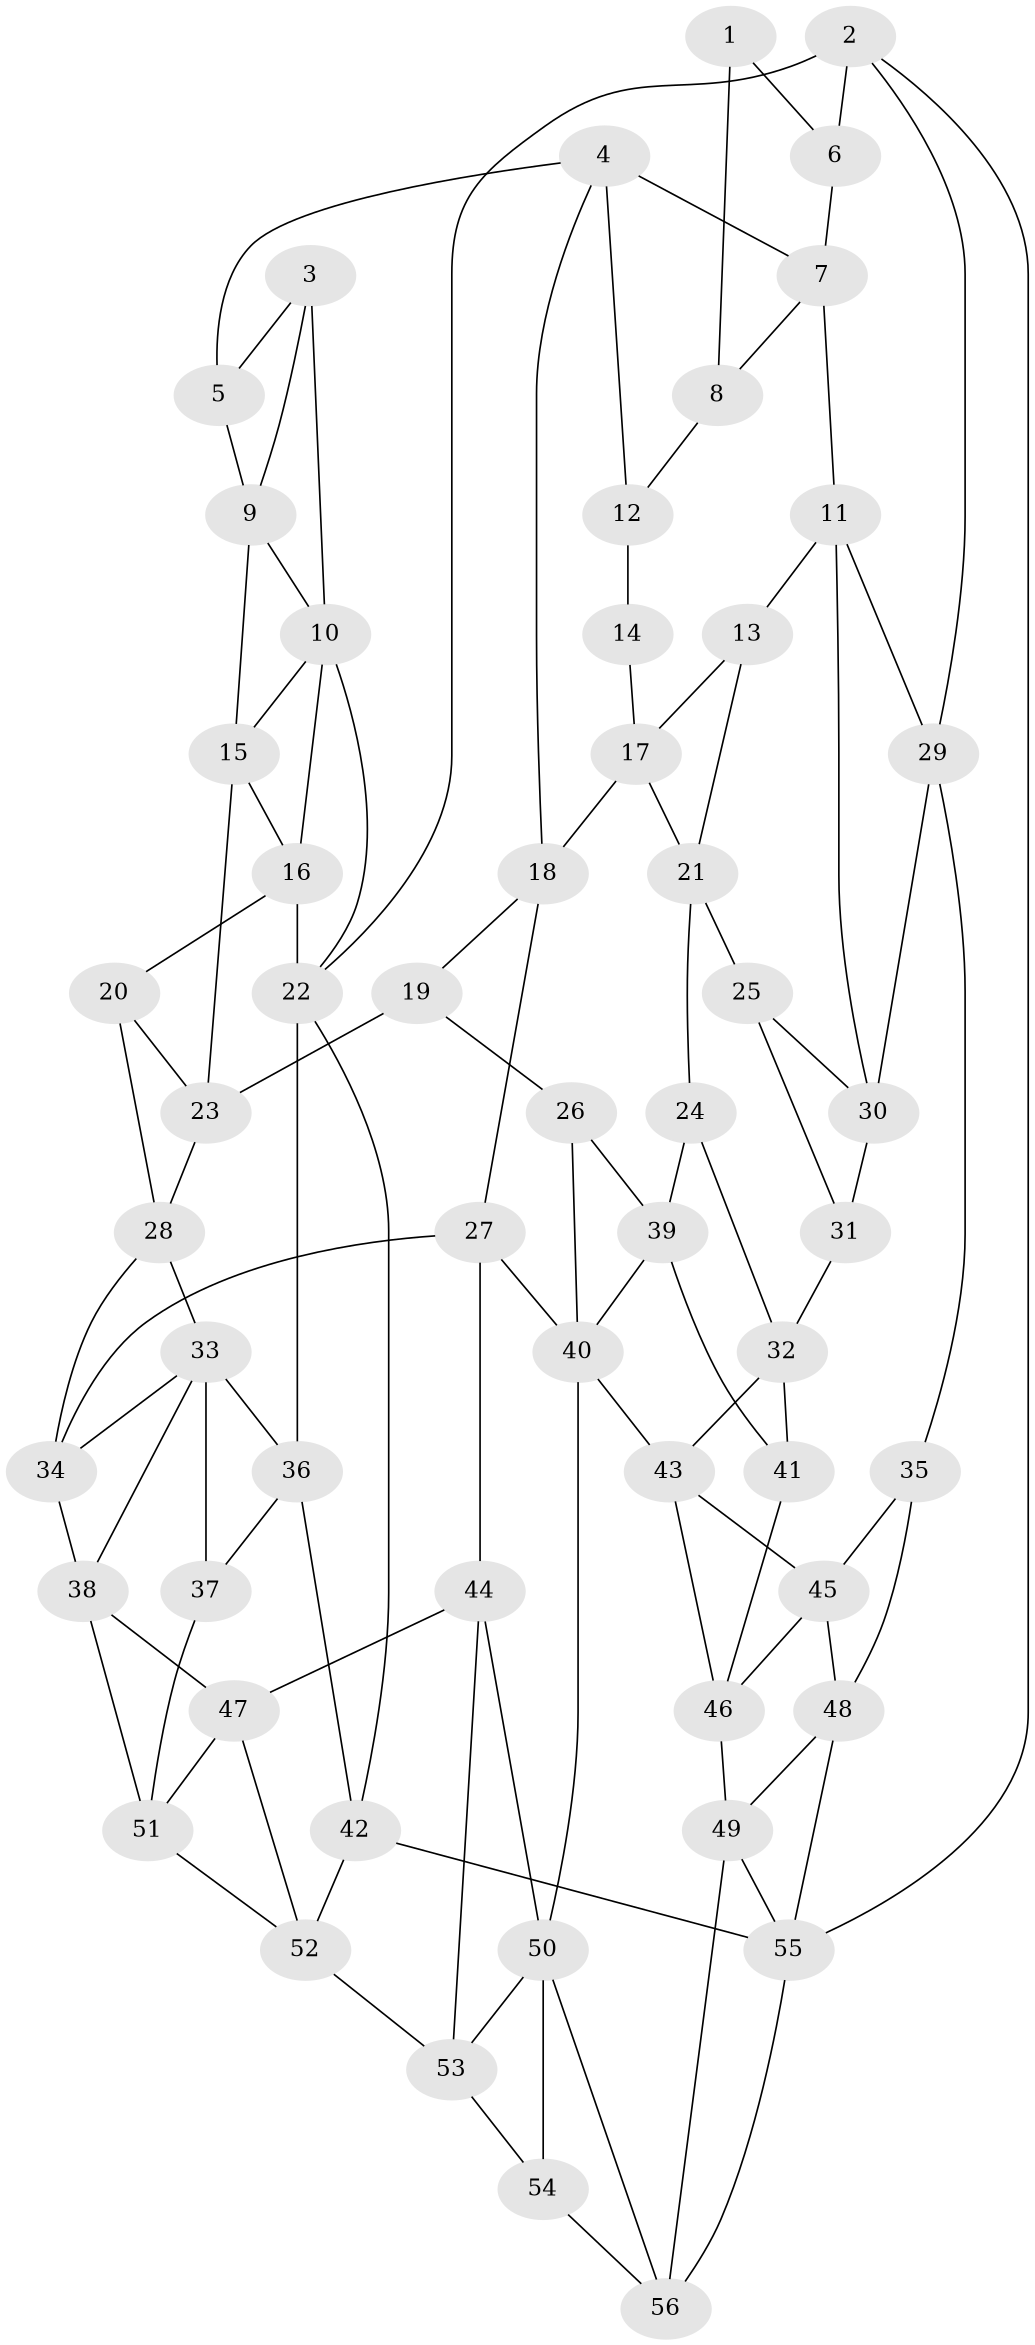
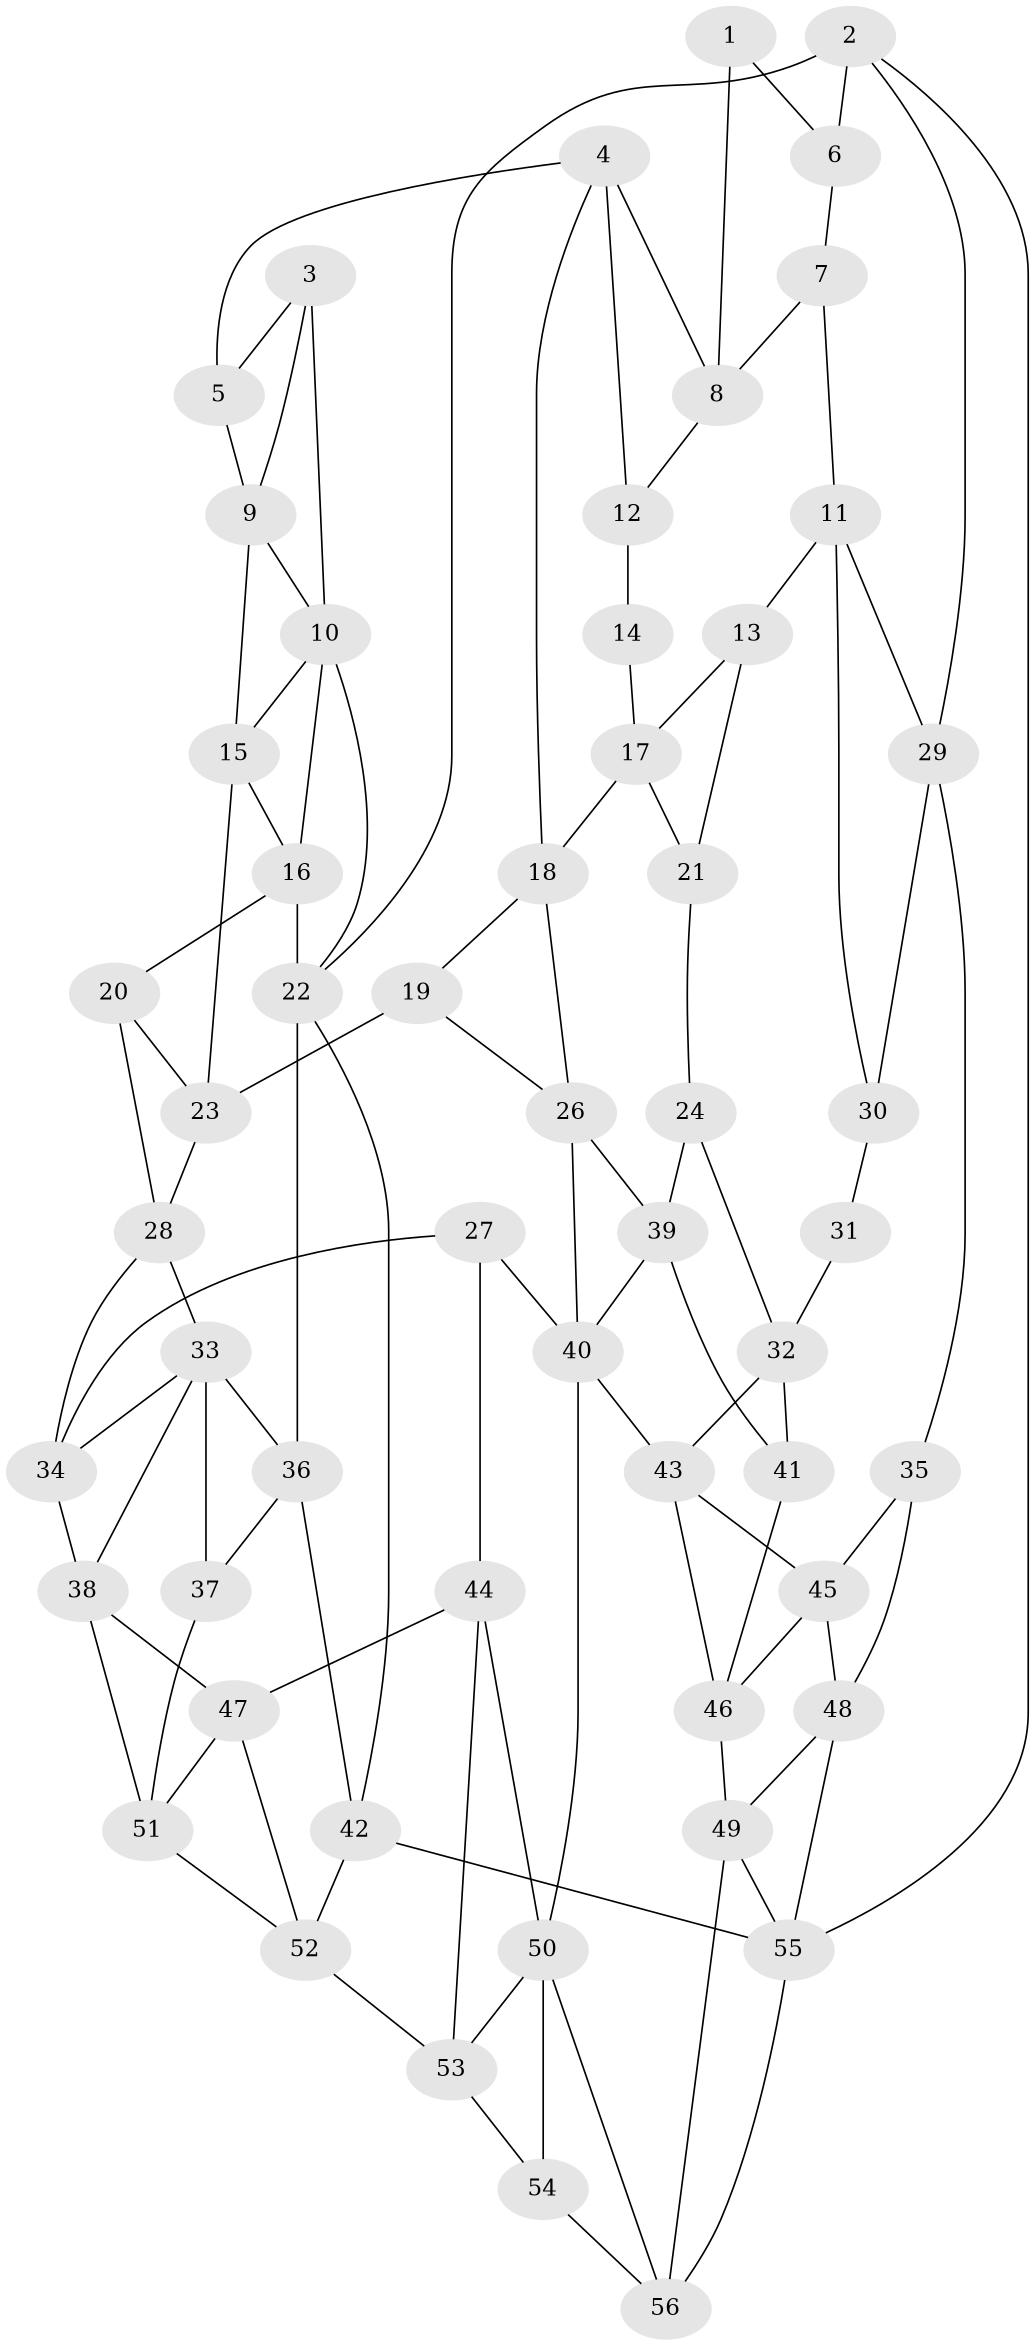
edge "4" -- "7": now "4" -- "8"
node "25": removed
edge "18" -- "27": now "18" -- "26"
